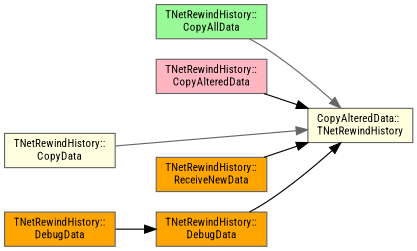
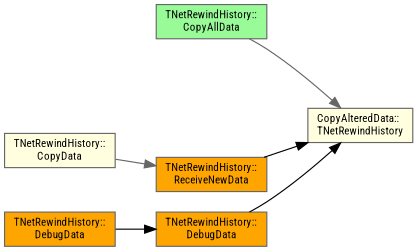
node "TNetRewindHistory:: CopyAlteredData": removed
edge "TNetRewindHistory:: CopyData" -> "CopyAlteredData:: TNetRewindHistory": now "TNetRewindHistory:: CopyData" -> "TNetRewindHistory:: ReceiveNewData"
